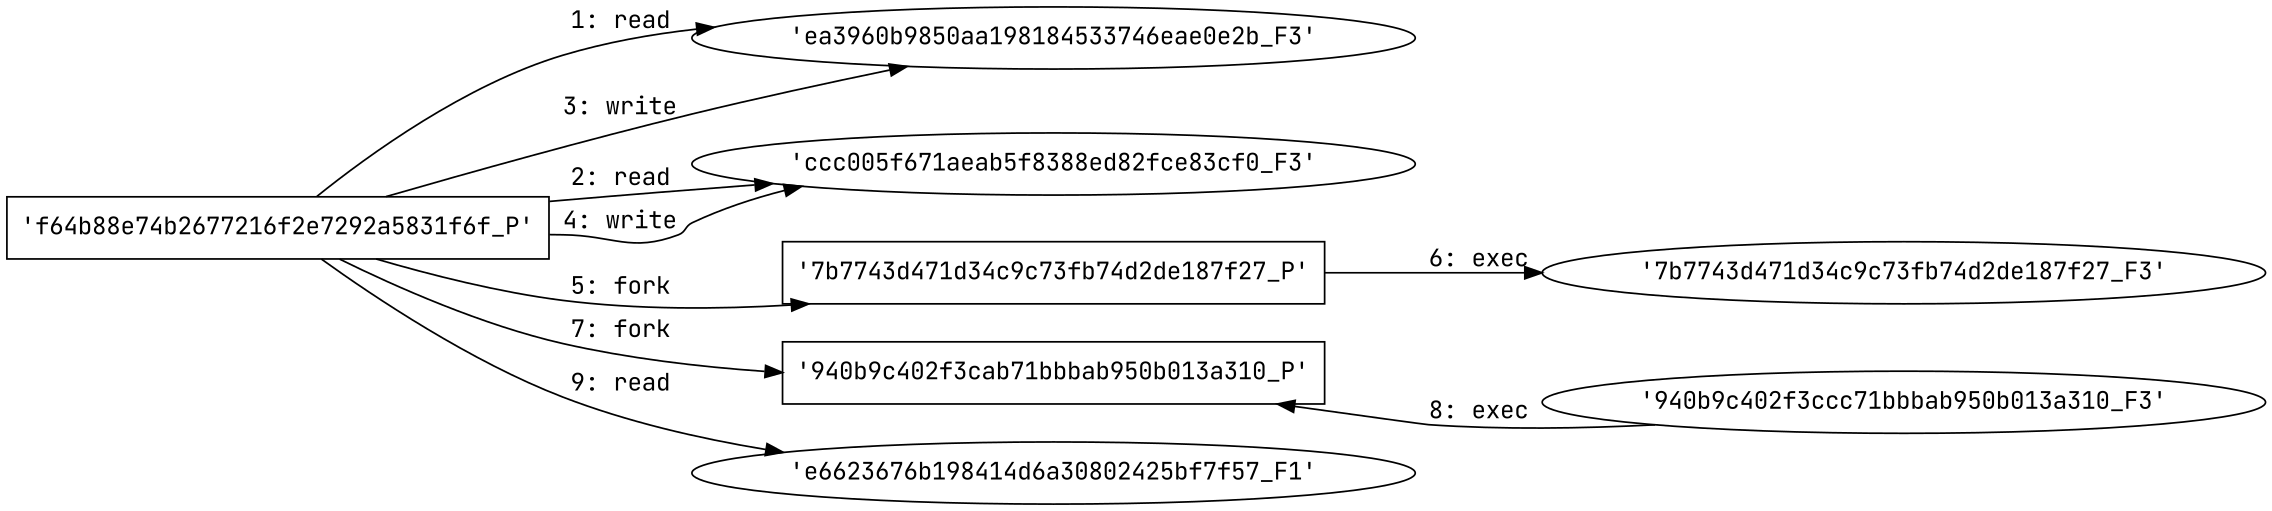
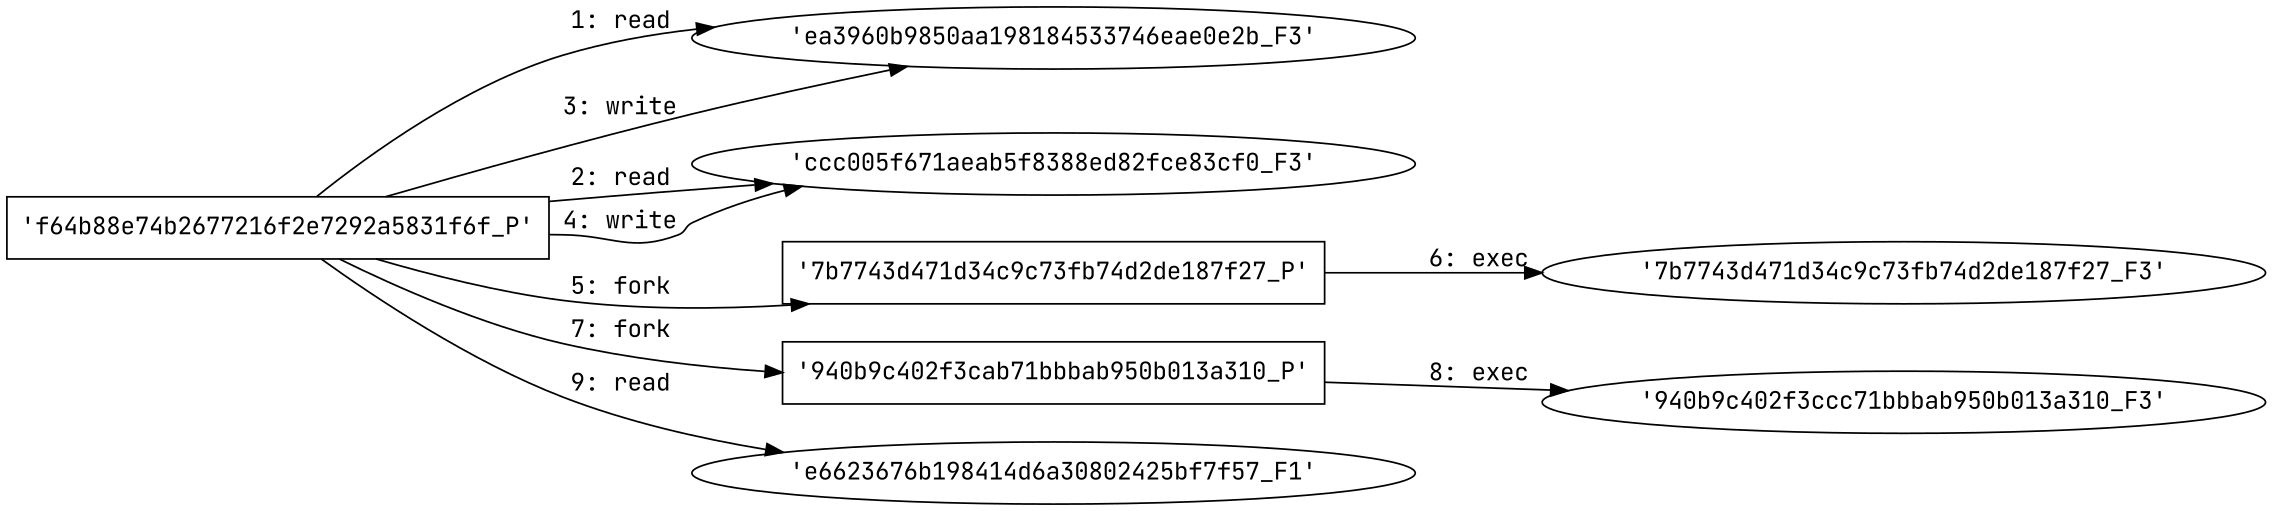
edge "'940b9c402f3ccc71bbbab950b013a310_F3'" -> "'940b9c402f3cab71bbbab950b013a310_P'": reversed
